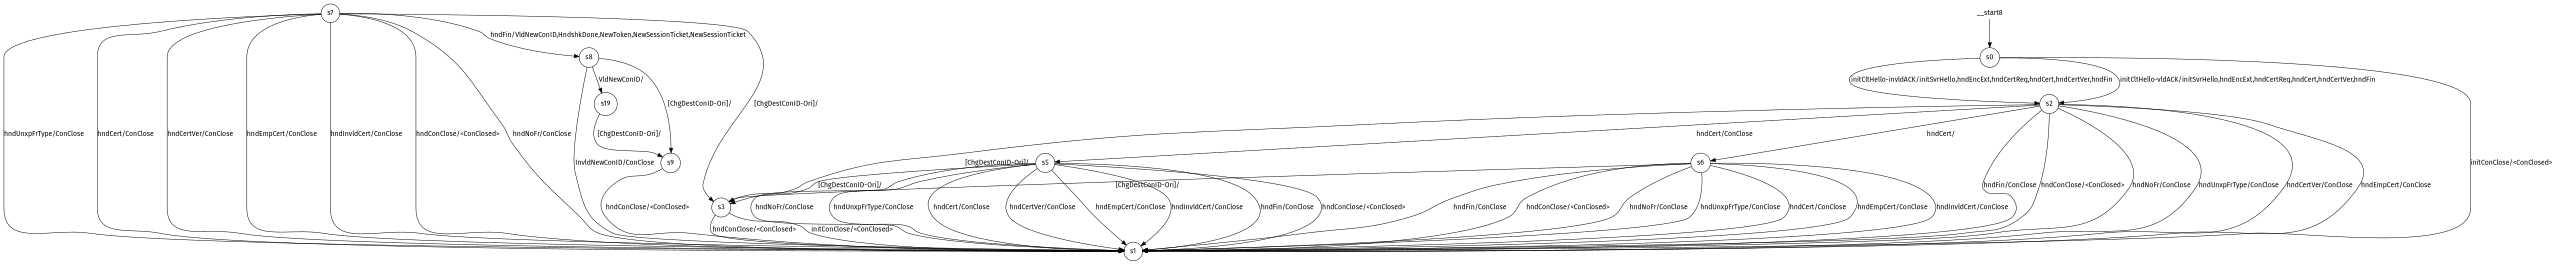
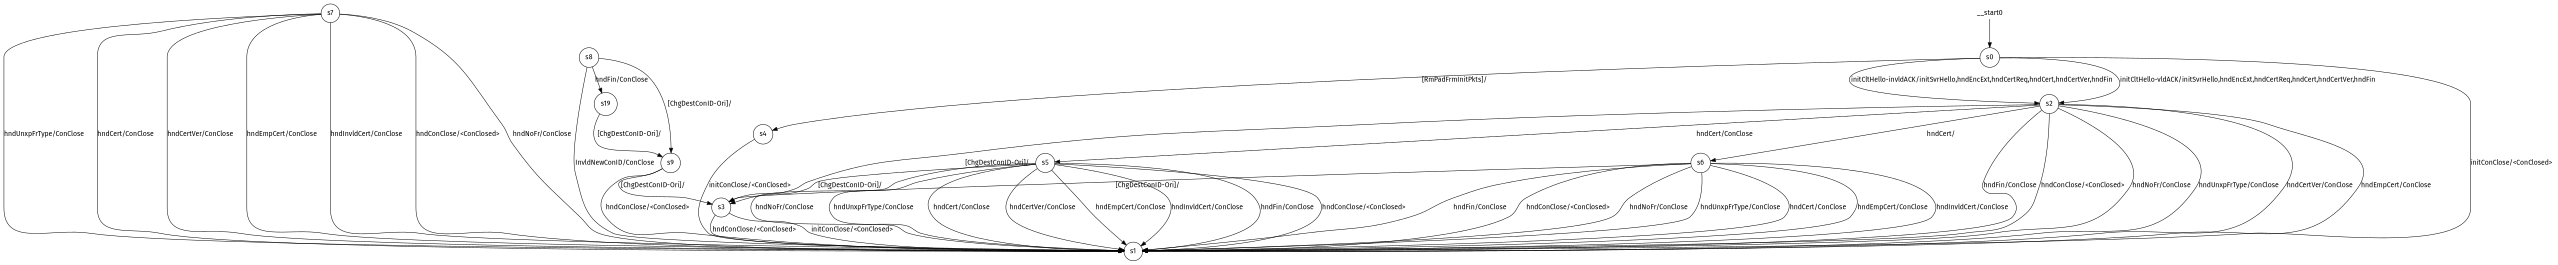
node "__start8": label "__start8" -> "__start0"
edge "s7" -> "s3": now "s9" -> "s3"
edge "s7" -> "s8": removed, label "hndFin/VldNewConID,HndshkDone,NewToken,NewSessionTicket,NewSessionTicket"
edge "s8" -> "s19": label "VldNewConID/ " -> "hndFin/ConClose "
node "s4": added
